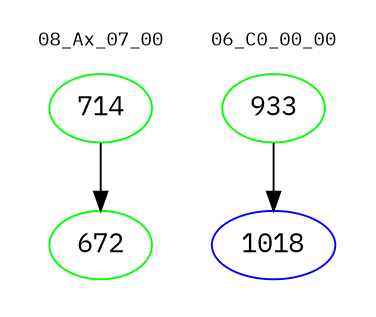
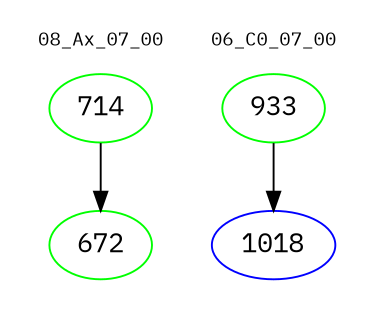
cluster "06_C0_00_00": label "06_C0_00_00" -> "06_C0_07_00"
